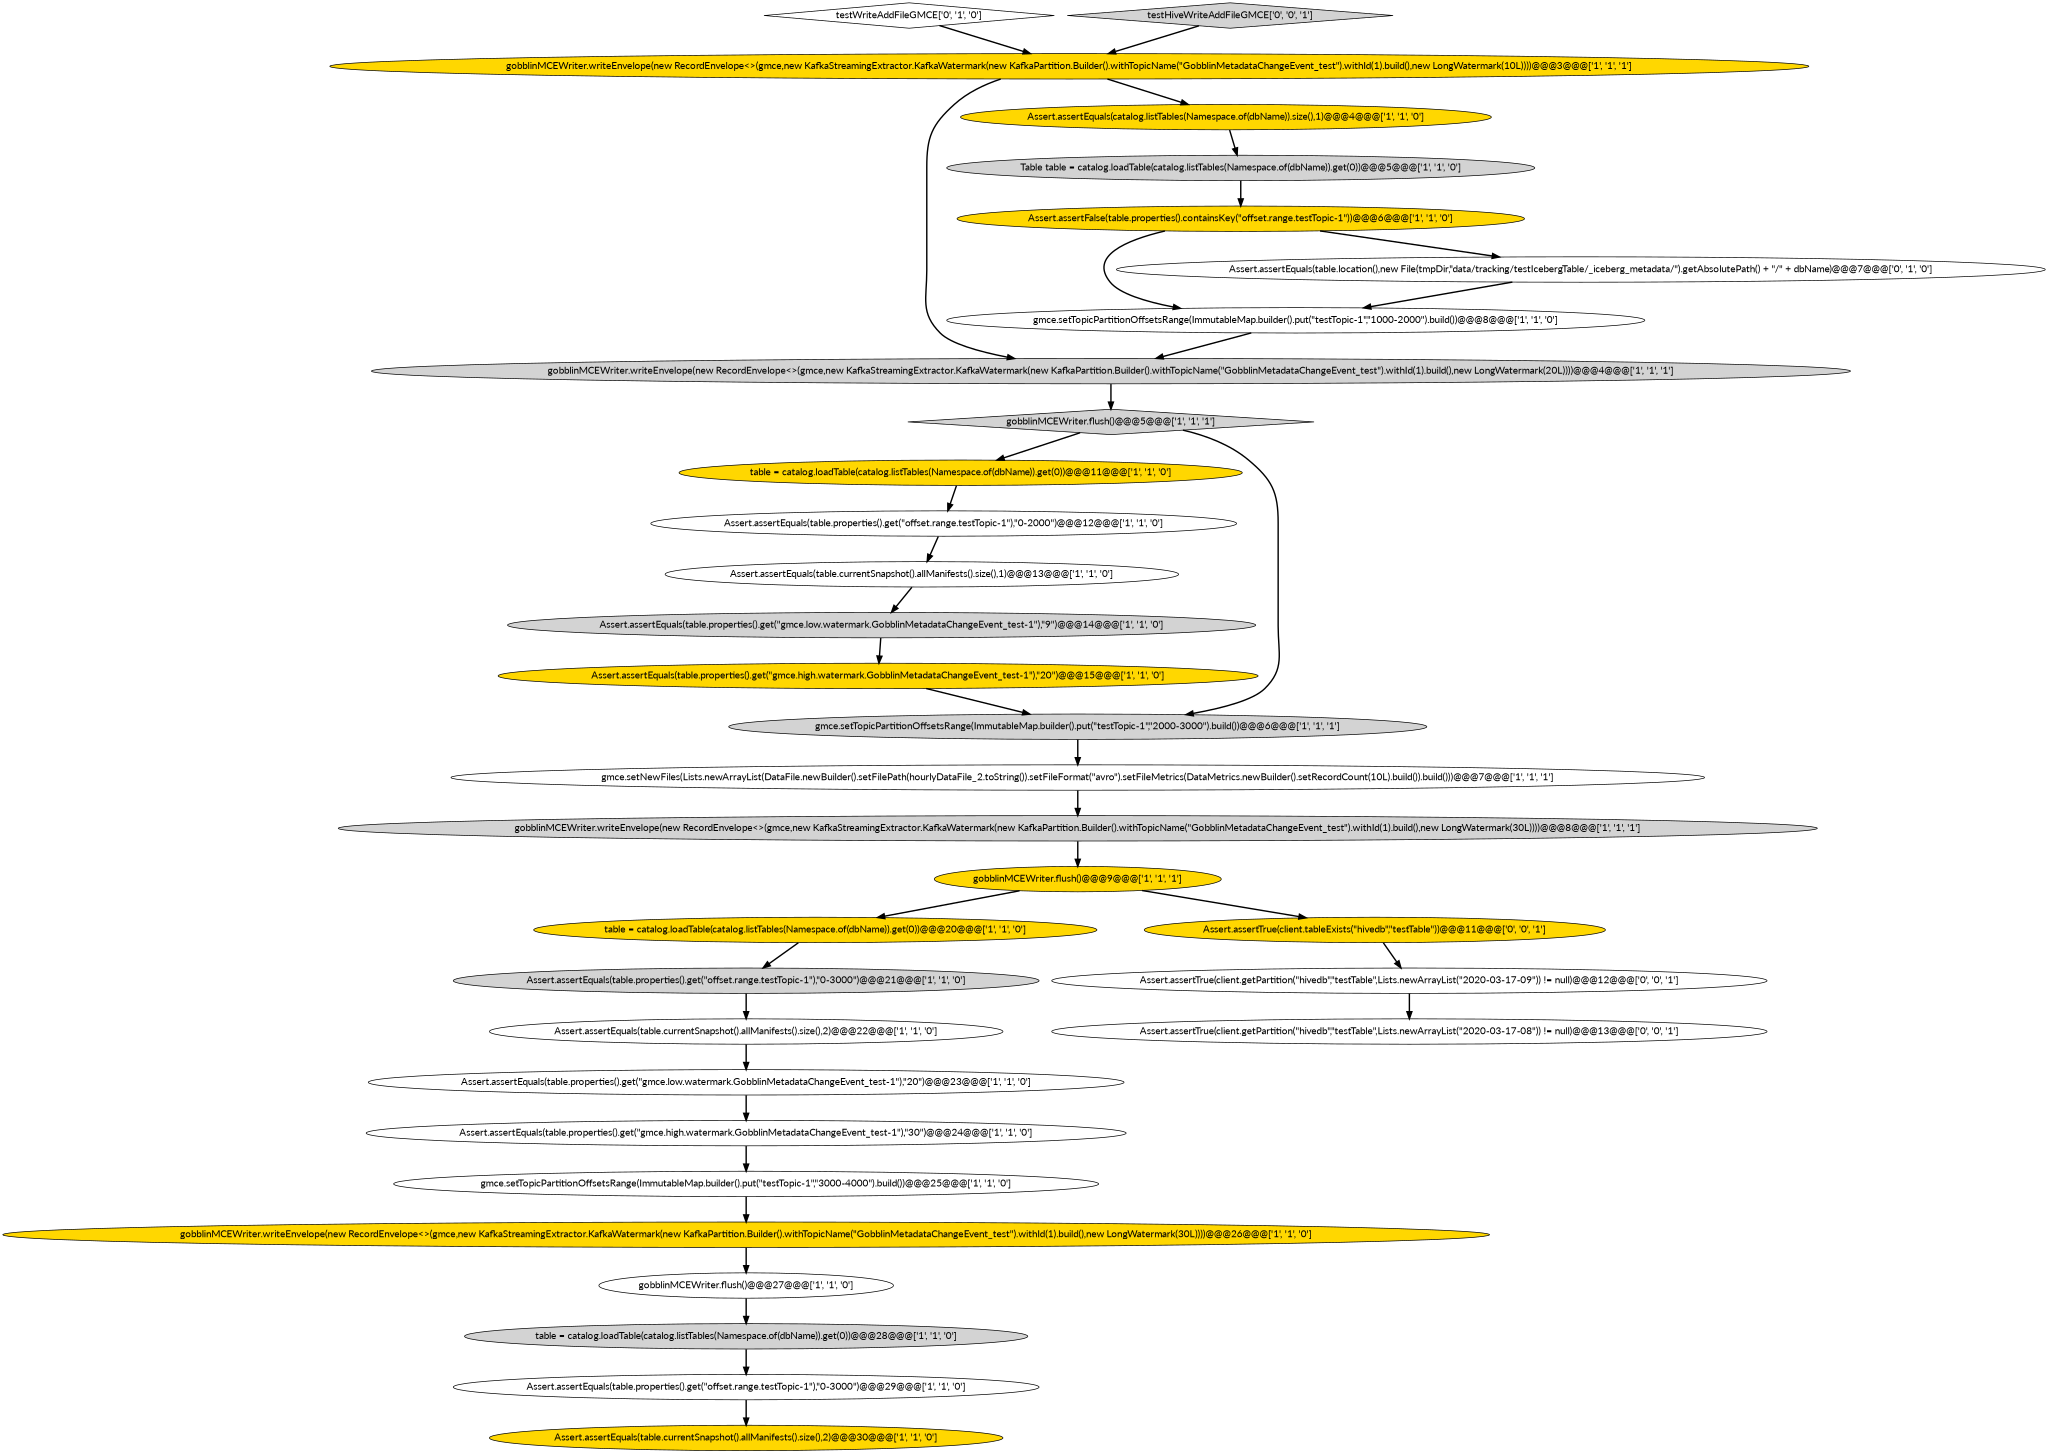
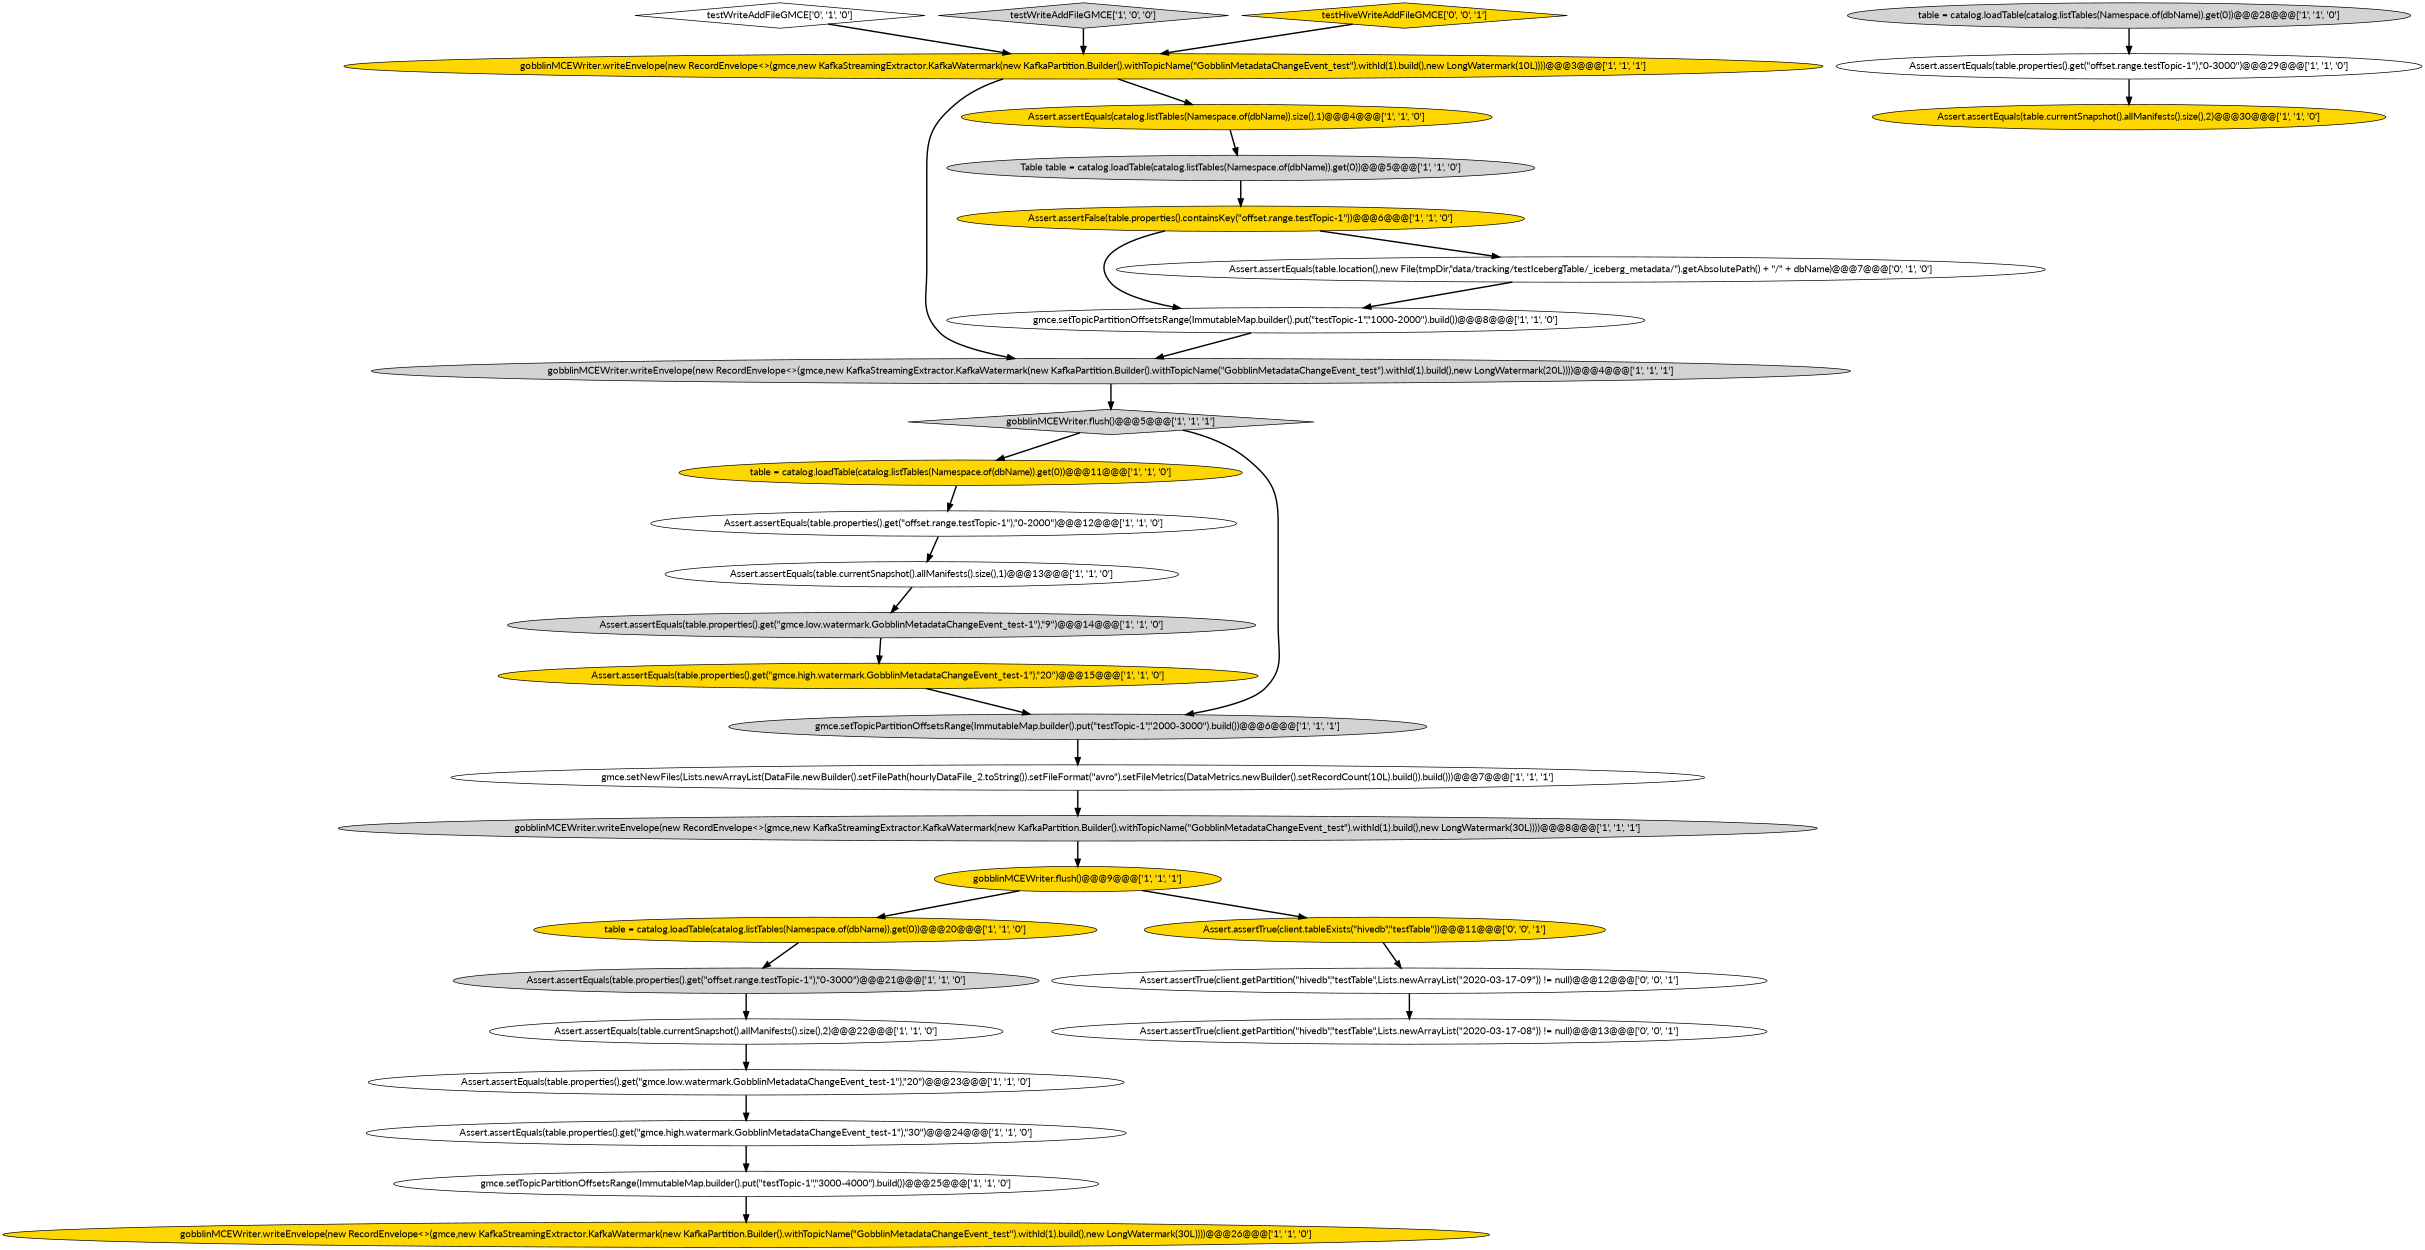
node "testWriteAddFileGMCE['1', '0', '0']": added
node "testHiveWriteAddFileGMCE['0', '0', '1']": fillcolor lightgrey -> gold
node "gobblinMCEWriter.flush()@@@27@@@['1', '1', '0']": removed
